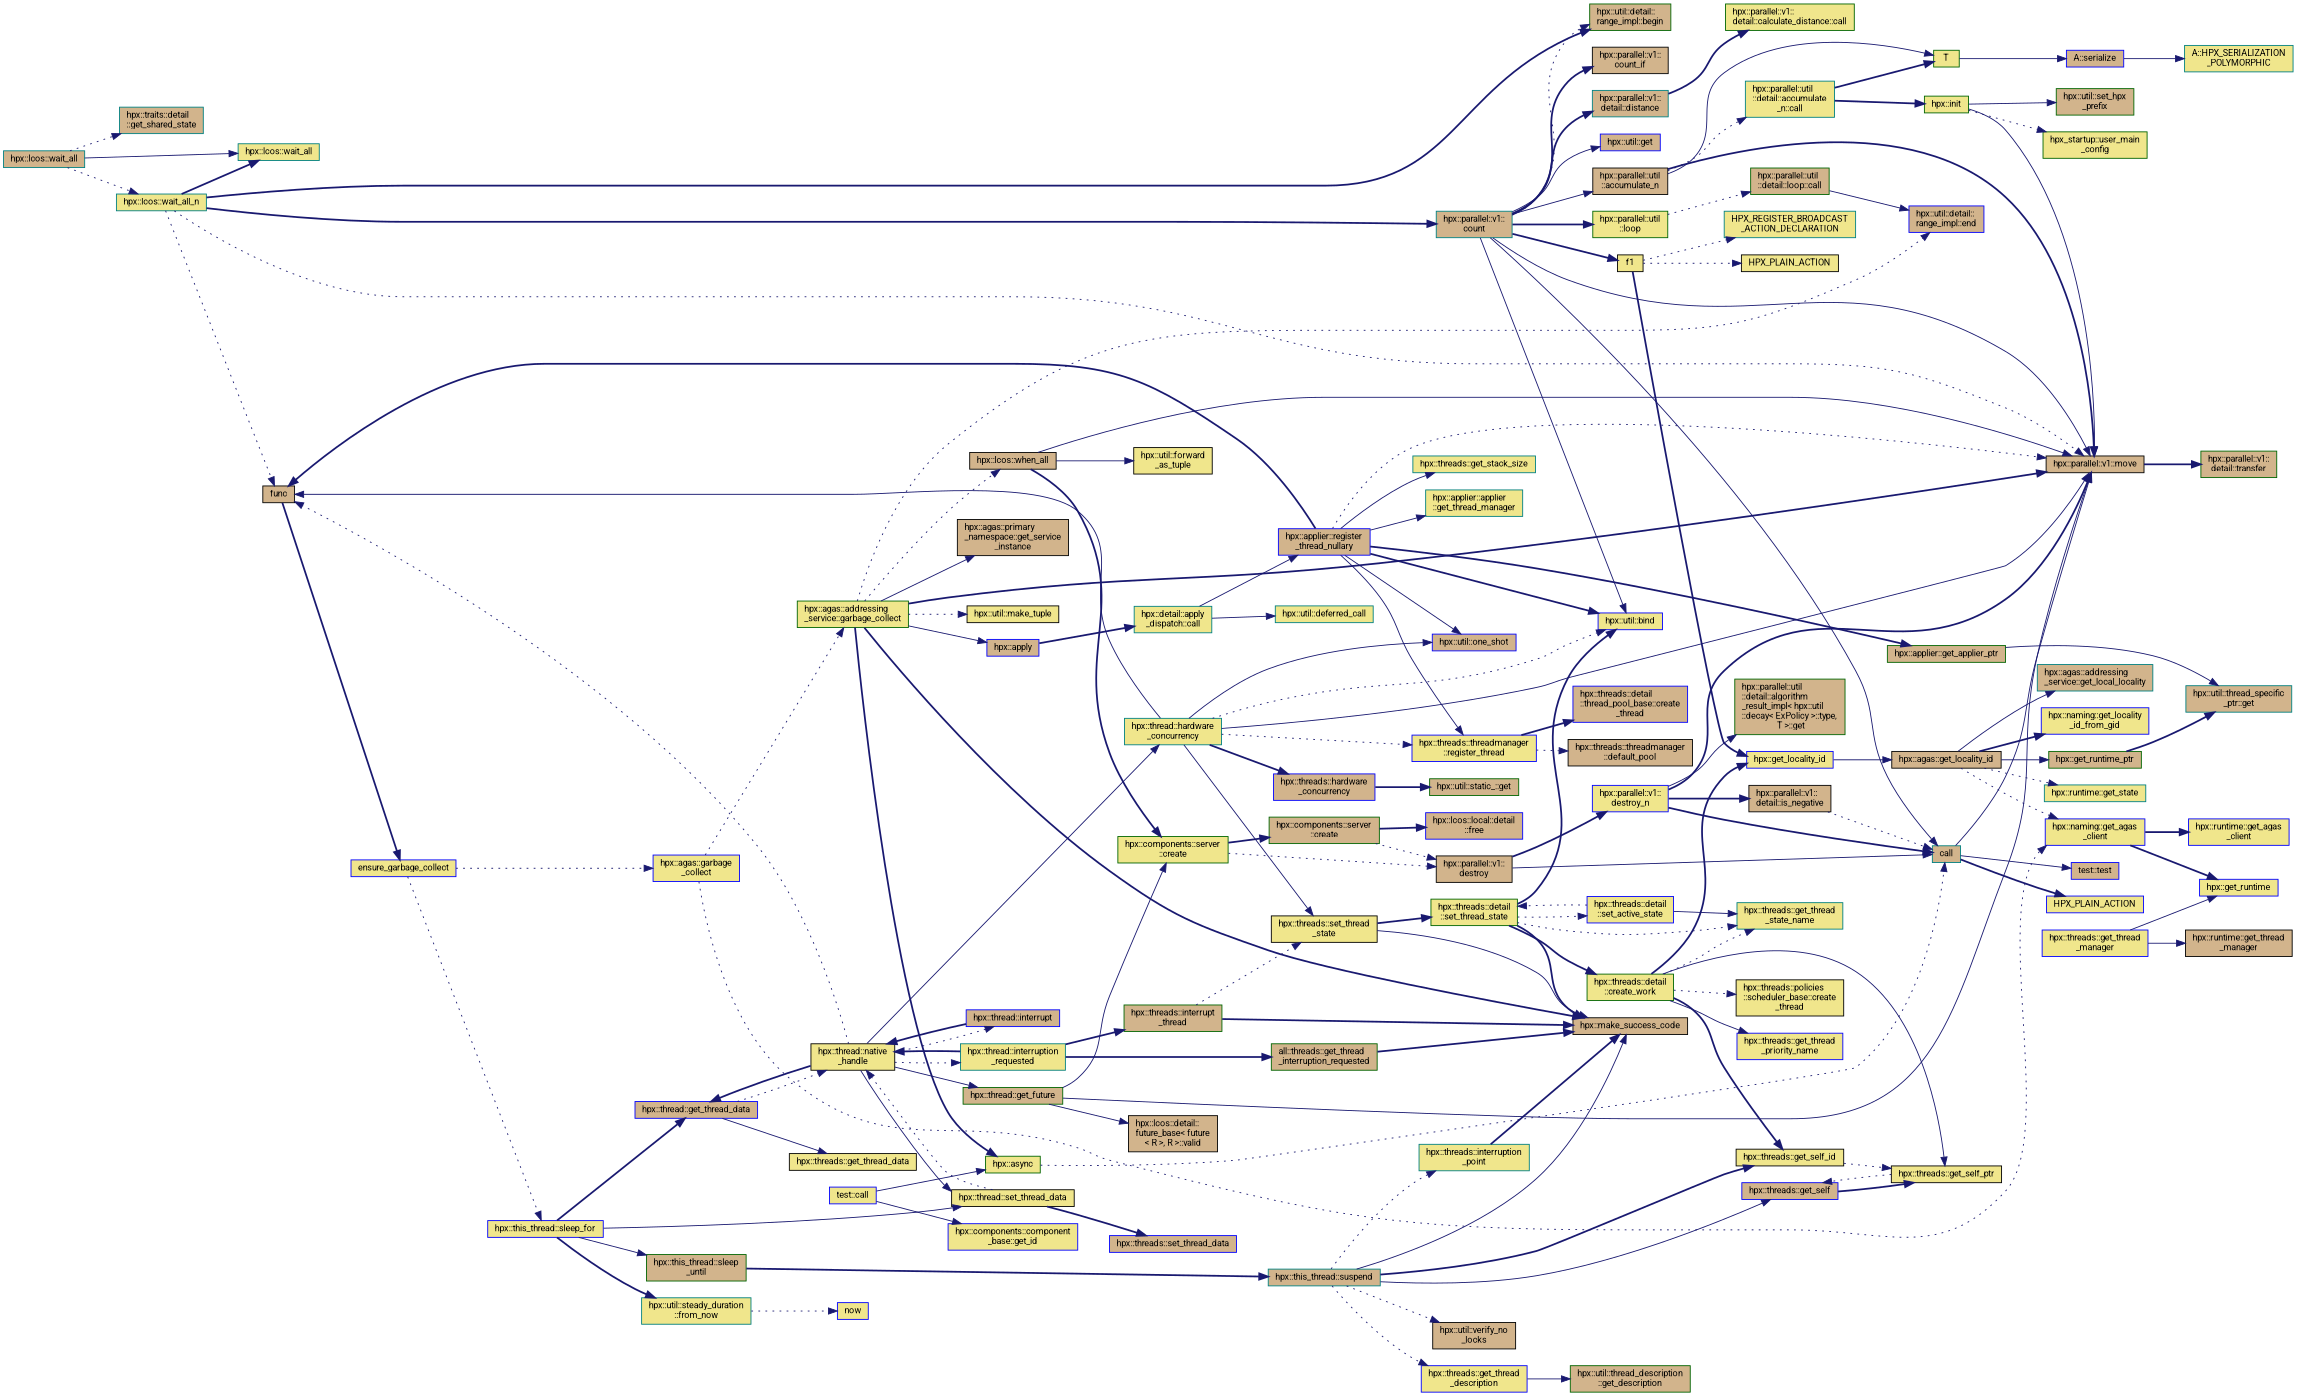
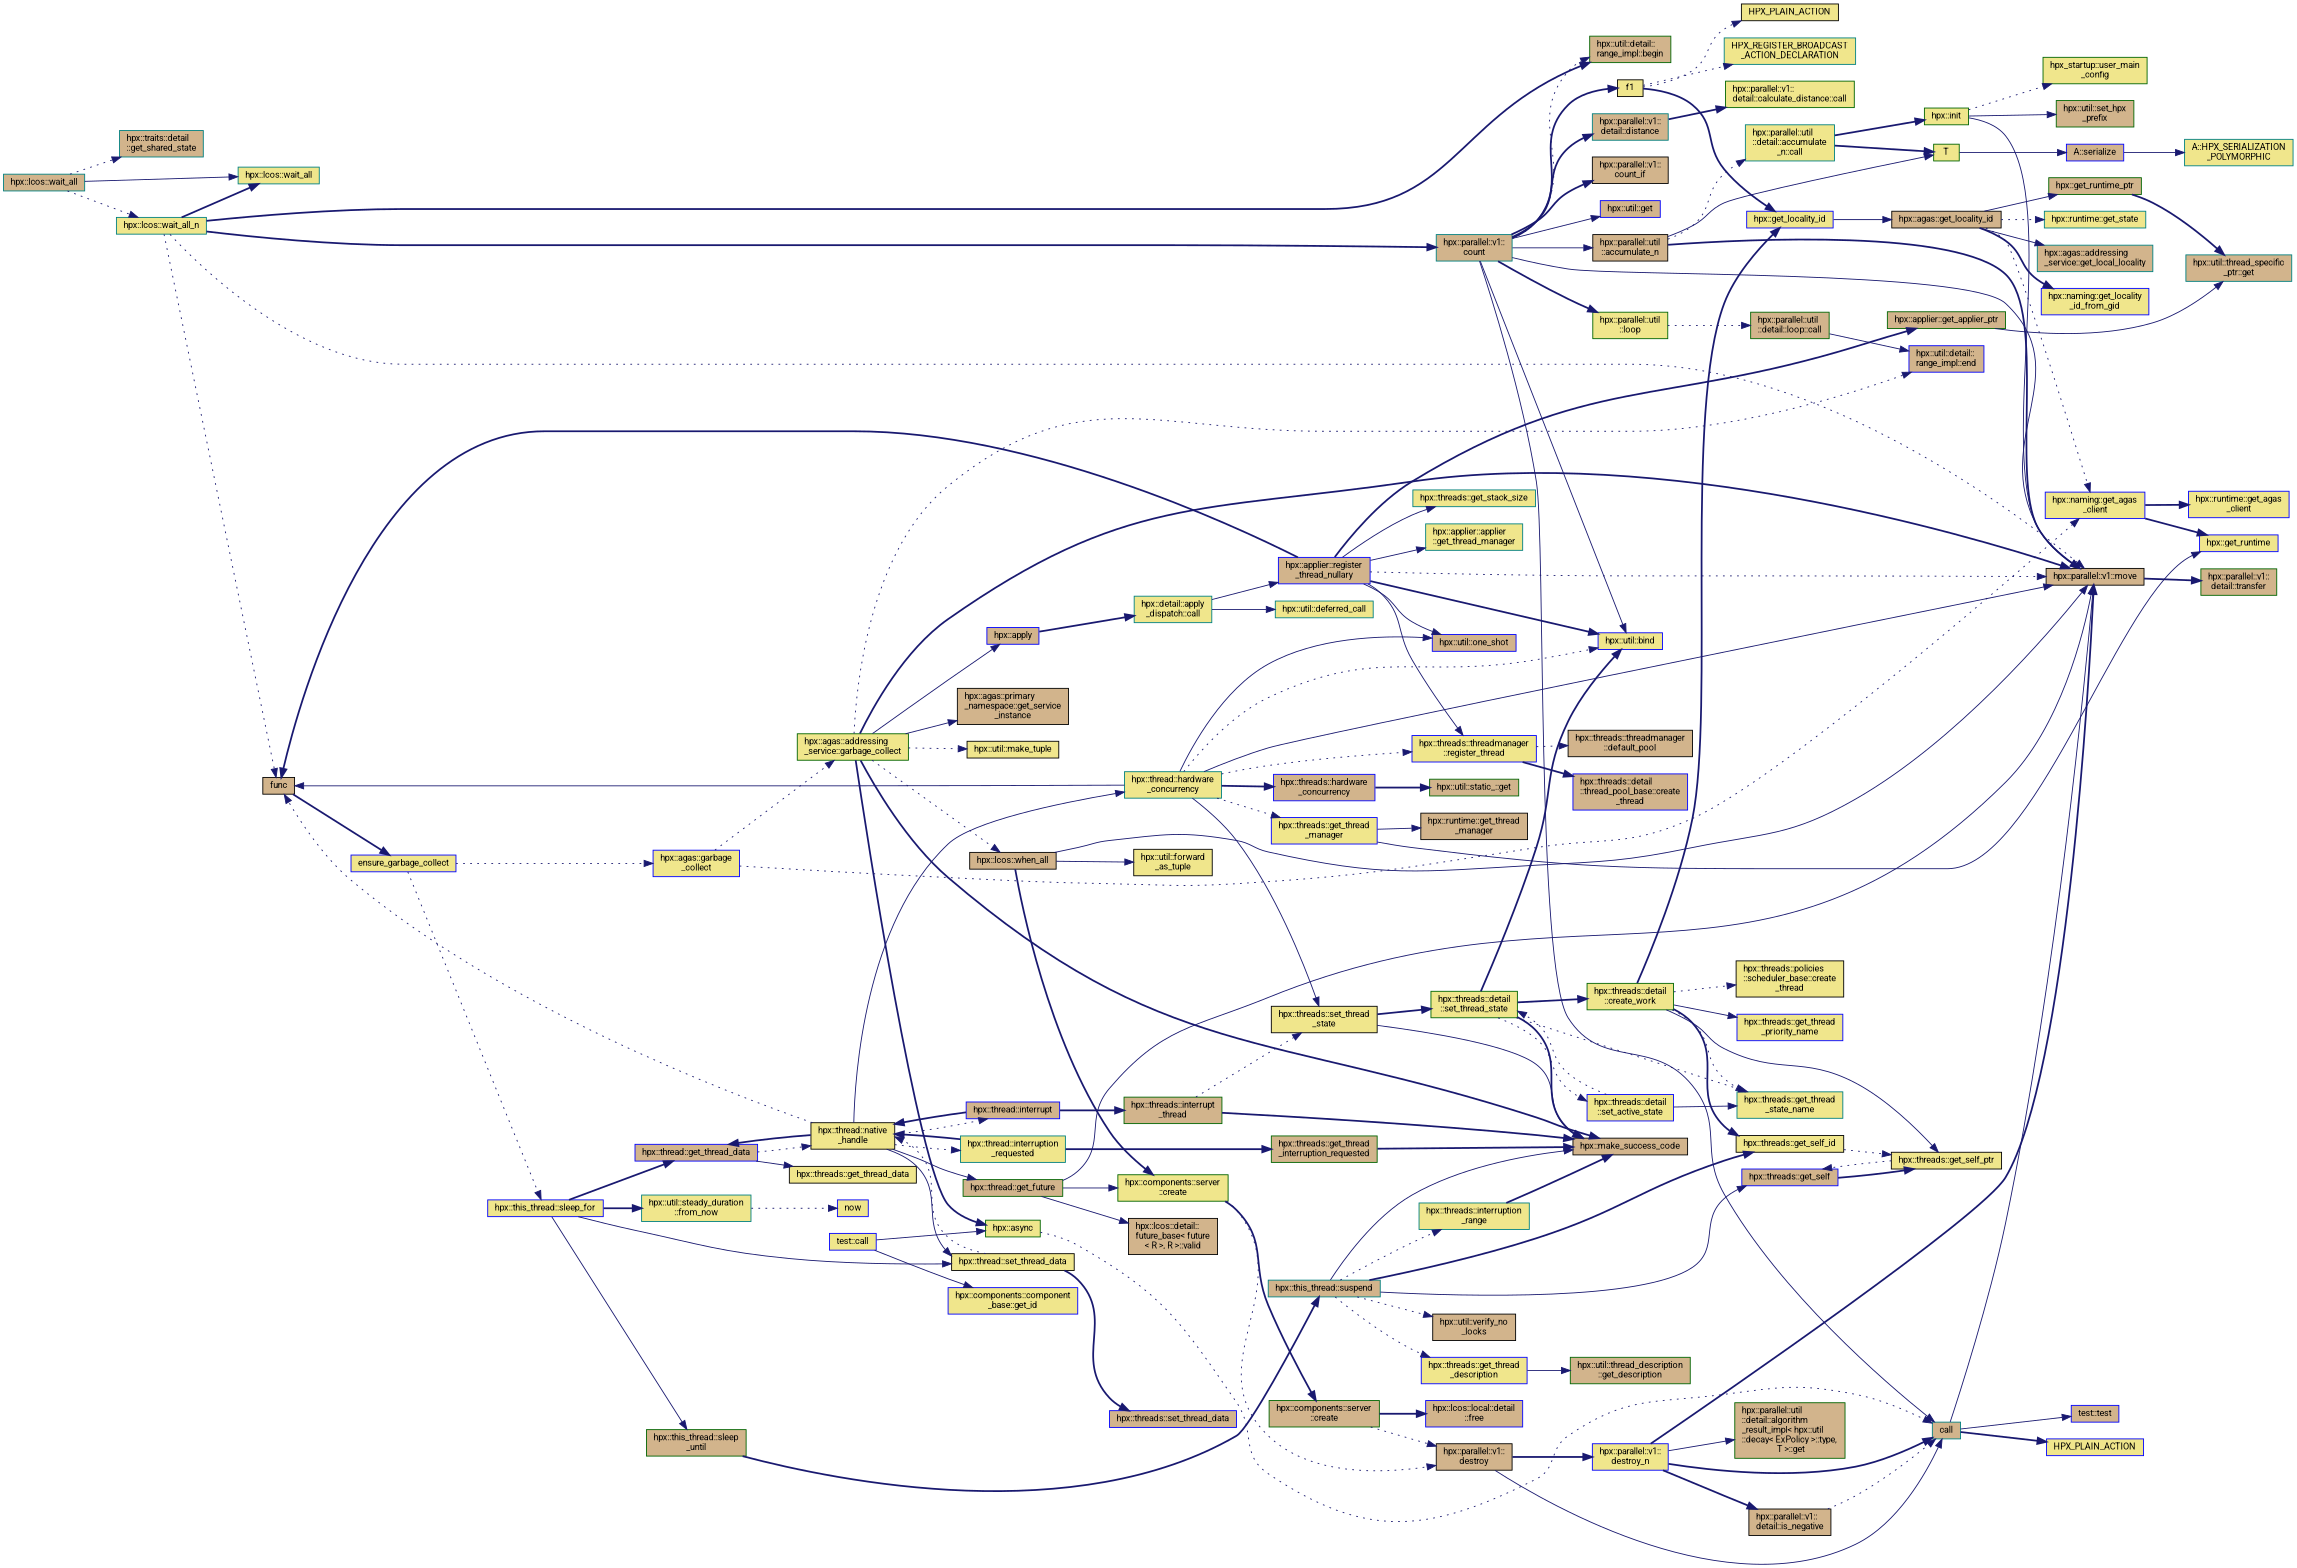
edge "hpx::thread::hardware _concurrency" -> "hpx::threads::get_thread _manager": added
edge "hpx::thread::interruption _requested" -> "hpx::threads::interrupt _thread": now "hpx::thread::interrupt" -> "hpx::threads::interrupt _thread"
node "all::threads::get_thread _interruption_requested": label "all::threads::get_thread _interruption_requested" -> "hpx::threads::get_thread _interruption_requested"
node "hpx::threads::interruption _point": label "hpx::threads::interruption _point" -> "hpx::threads::interruption _range"
